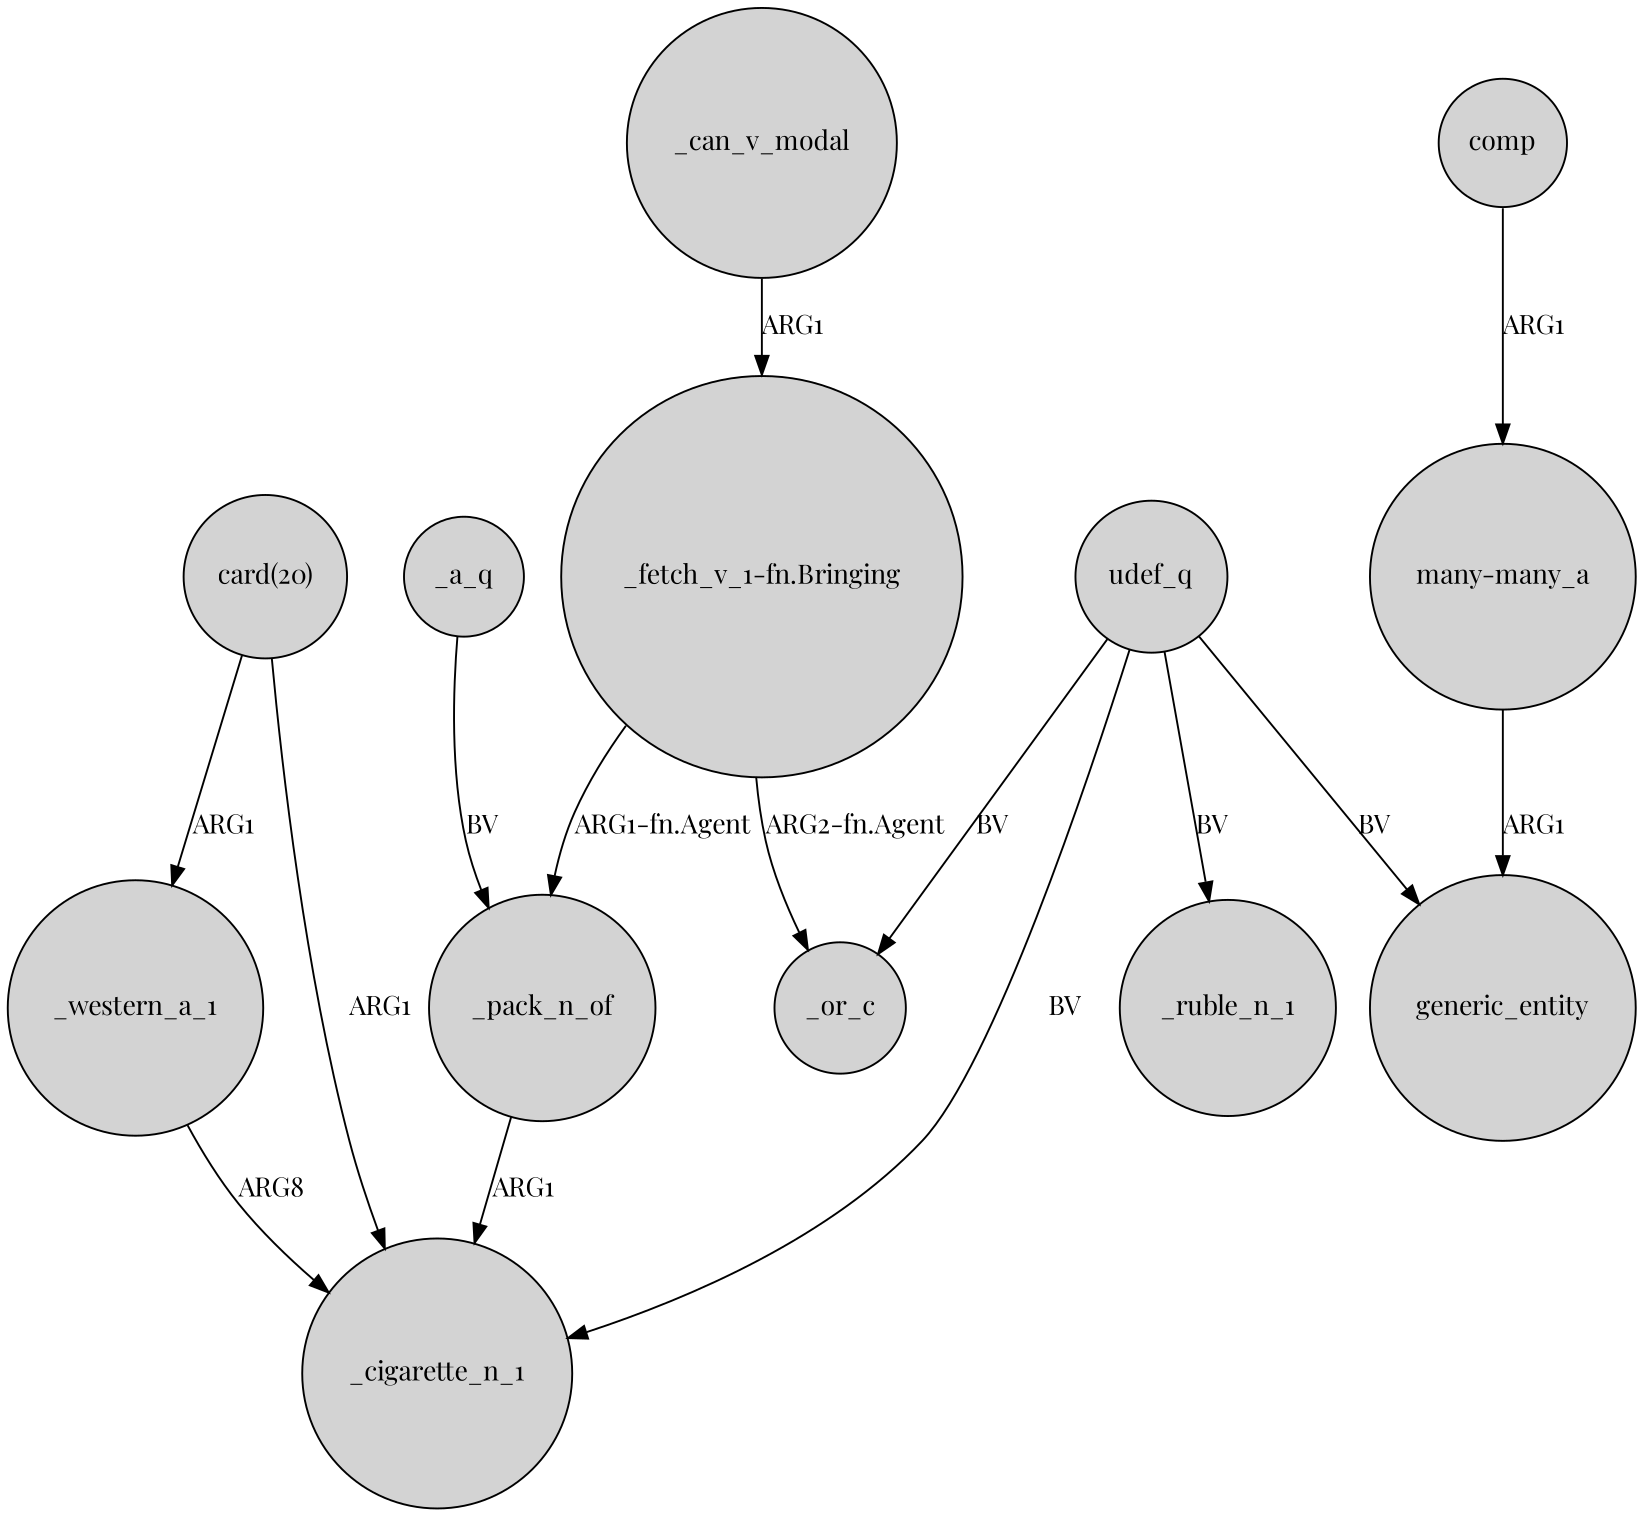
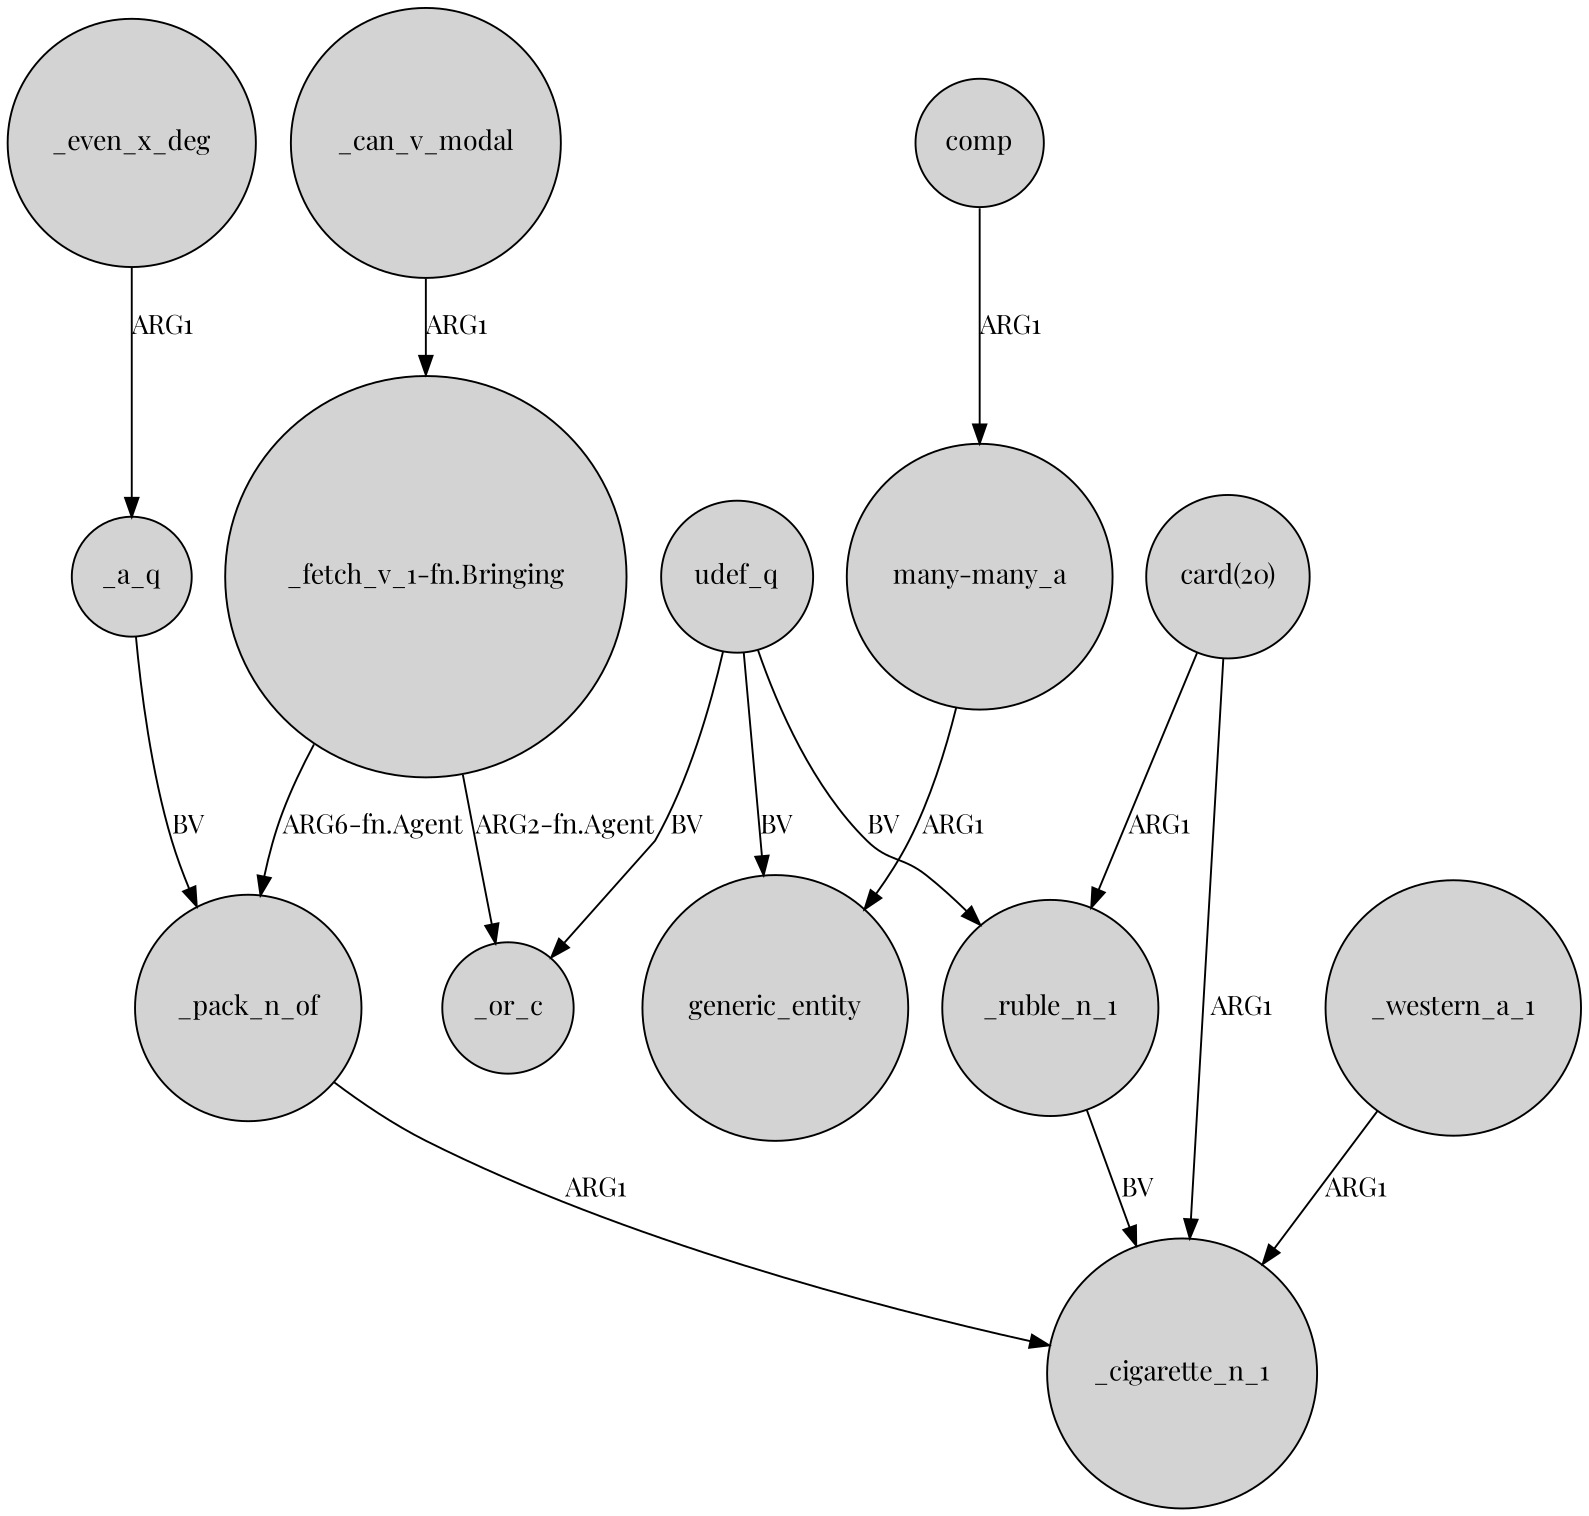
node "_even_x_deg": added
edge "card(20)" -> "_western_a_1": now "card(20)" -> "_ruble_n_1"
edge "_fetch_v_1-fn.Bringing" -> "_pack_n_of": label "ARG1-fn.Agent" -> "ARG6-fn.Agent"
edge "udef_q" -> "_cigarette_n_1": now "_ruble_n_1" -> "_cigarette_n_1"
edge "_western_a_1" -> "_cigarette_n_1": label "ARG8" -> "ARG1"
